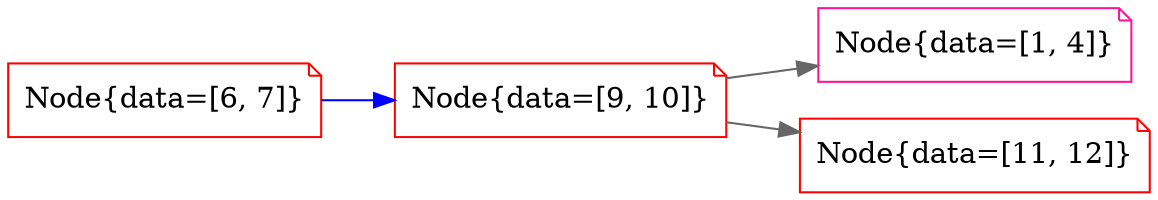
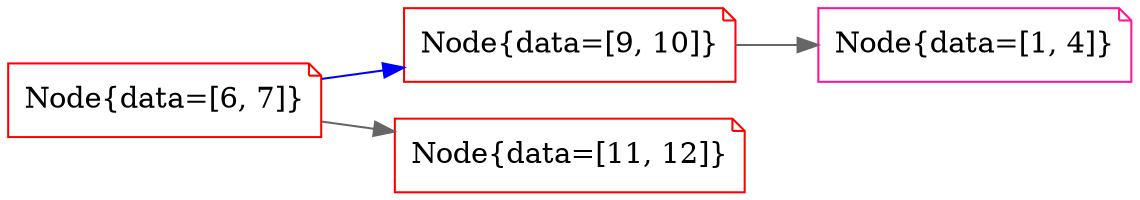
edge "Node{data=[9, 10]}" -> "Node{data=[11, 12]}": now "Node{data=[6, 7]}" -> "Node{data=[11, 12]}"
